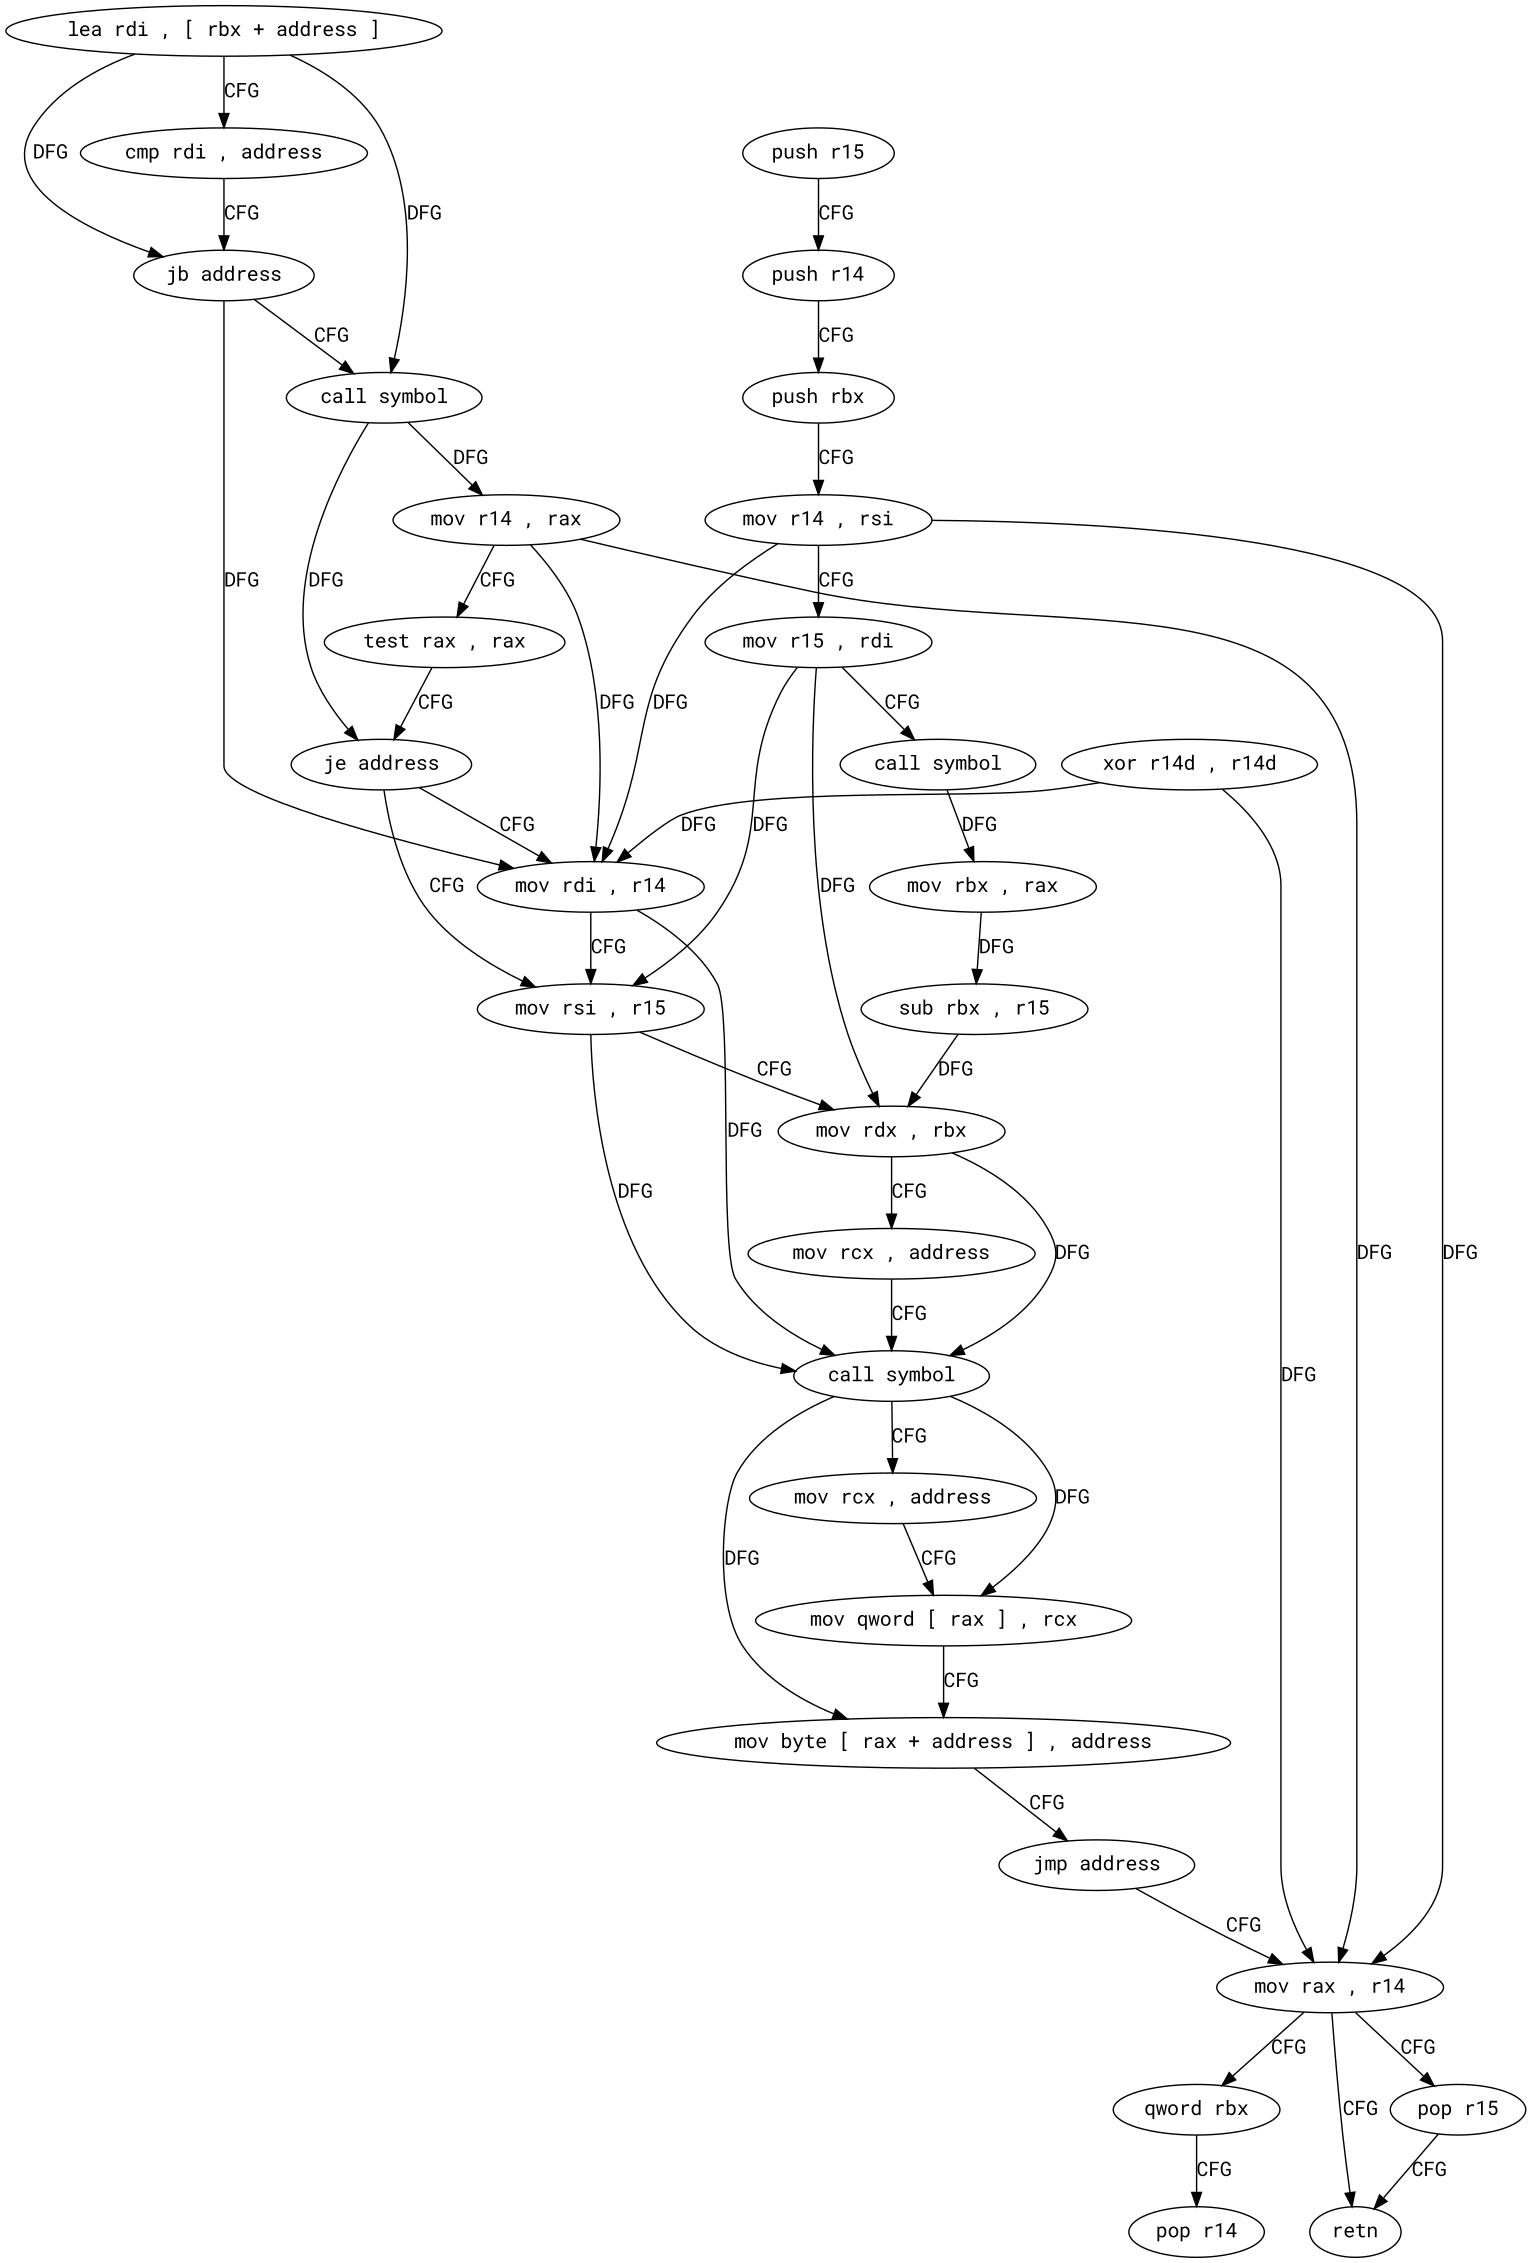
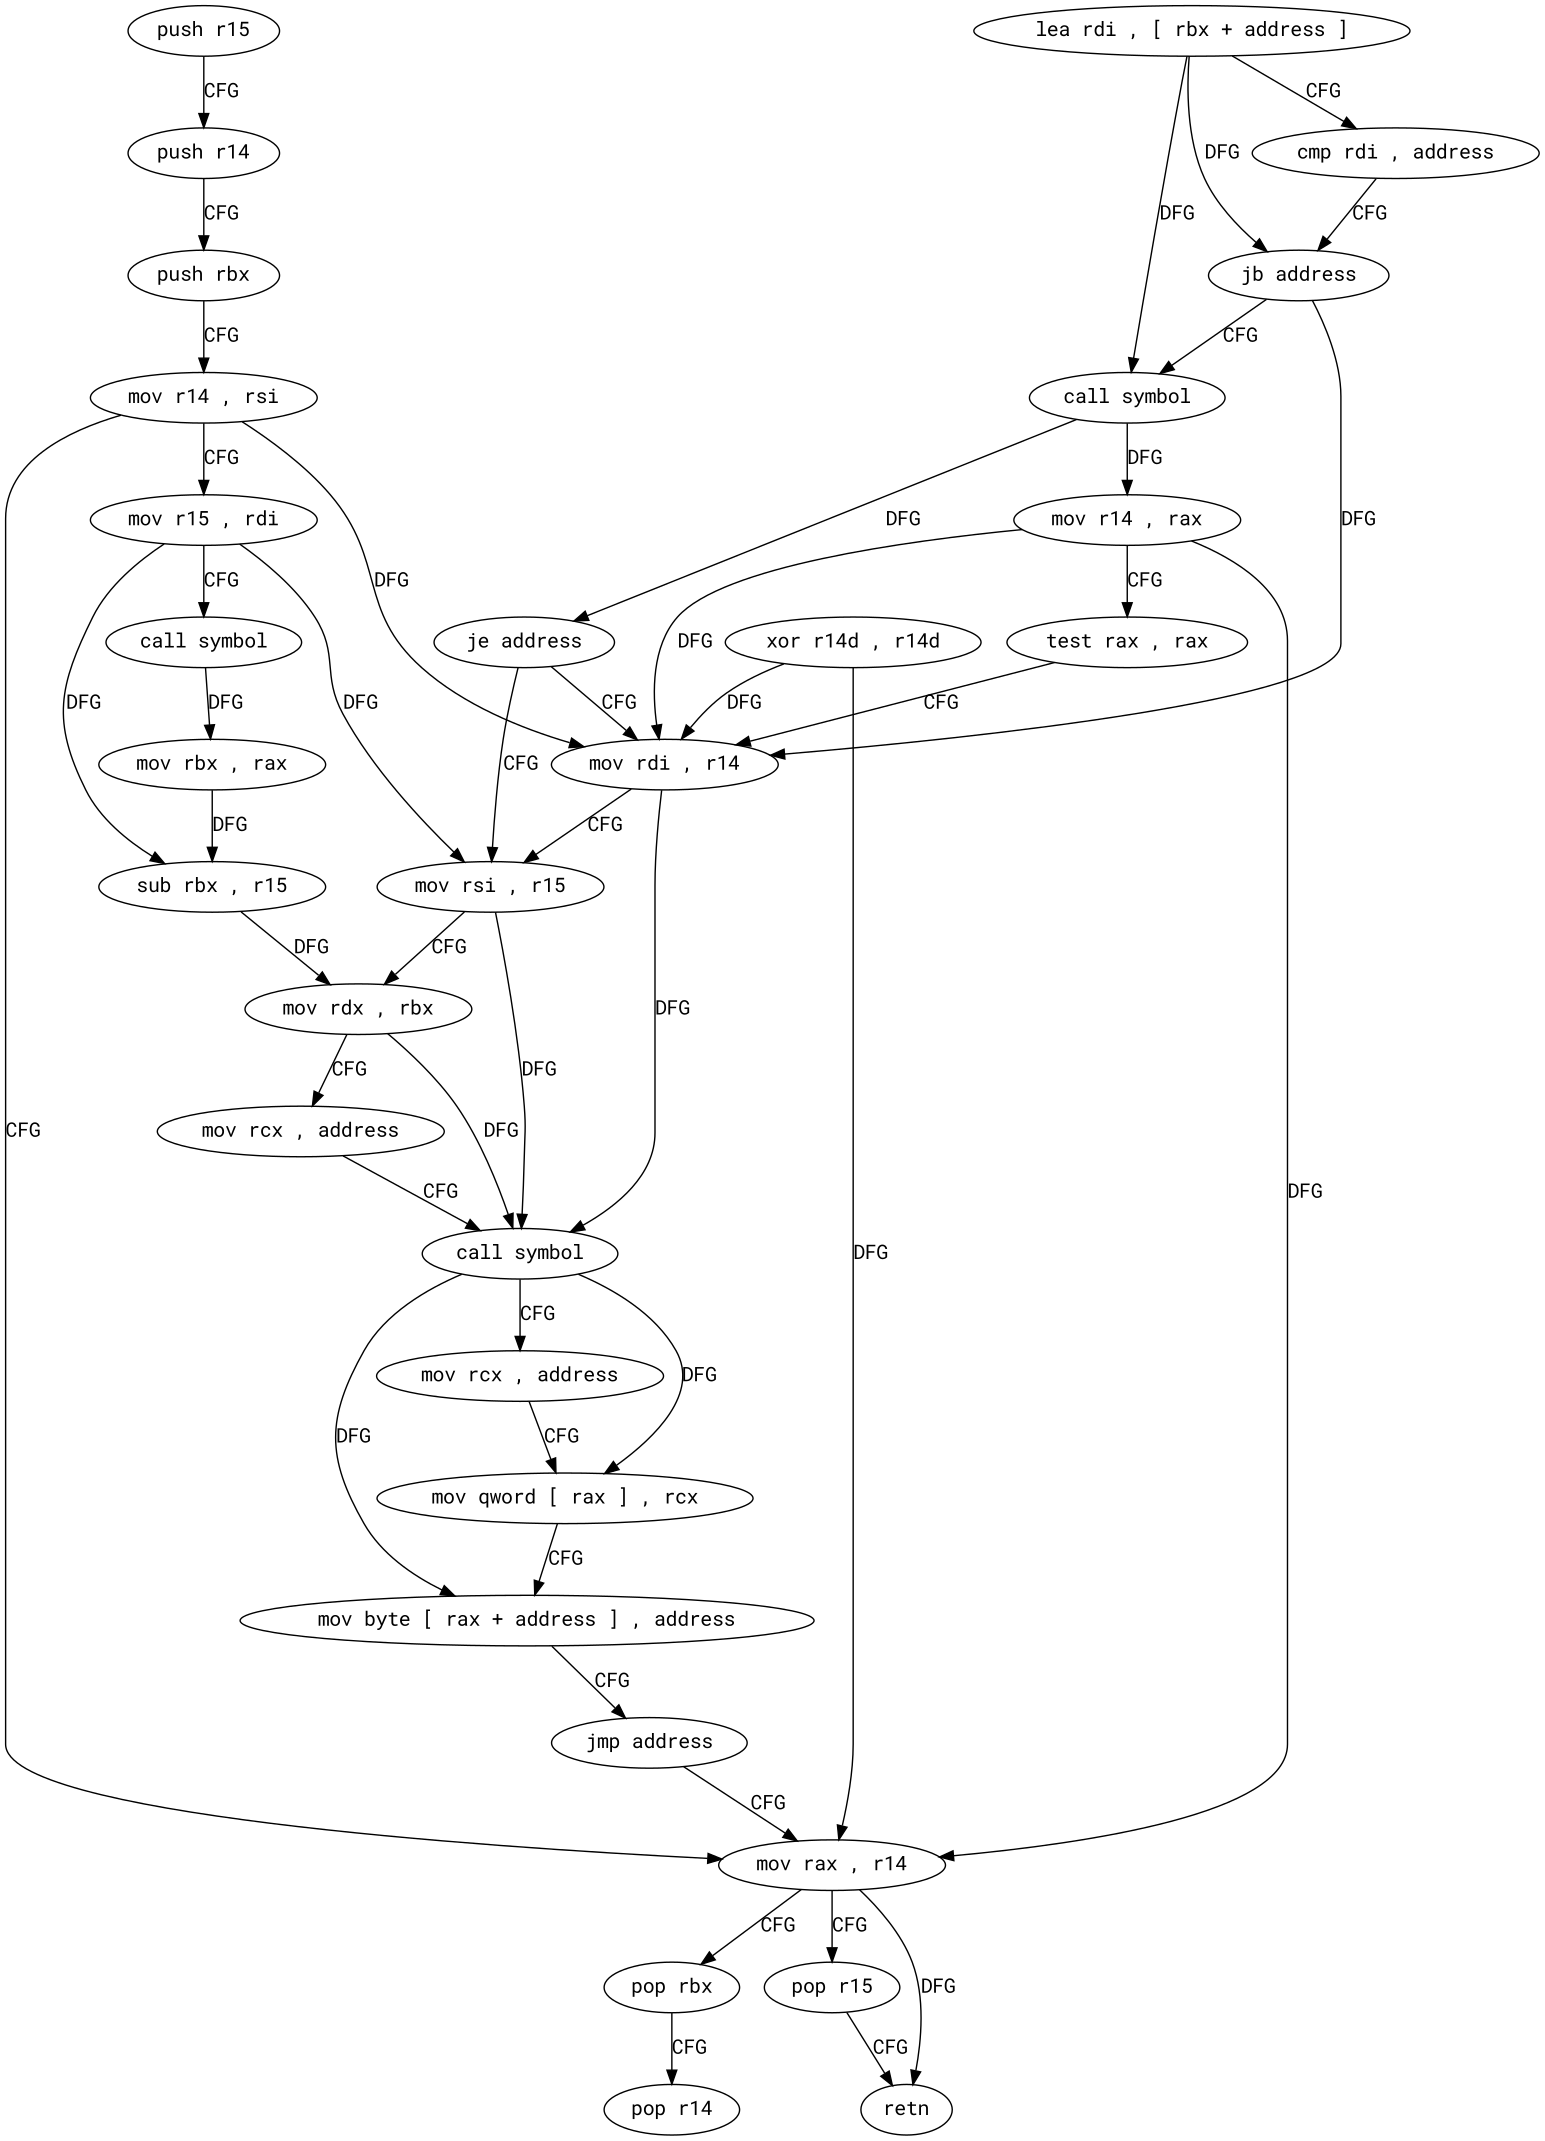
edge "test rax , rax" -> "je address": now "test rax , rax" -> "mov rdi , r14"
edge "mov r15 , rdi" -> "mov rdx , rbx": now "mov r15 , rdi" -> "sub rbx , r15"
edge "mov r14 , rsi" -> "mov rax , r14": label "DFG" -> "CFG"
node "qword rbx": label "qword rbx" -> "pop rbx"
edge "mov rax , r14" -> "retn": label "CFG" -> "DFG"
